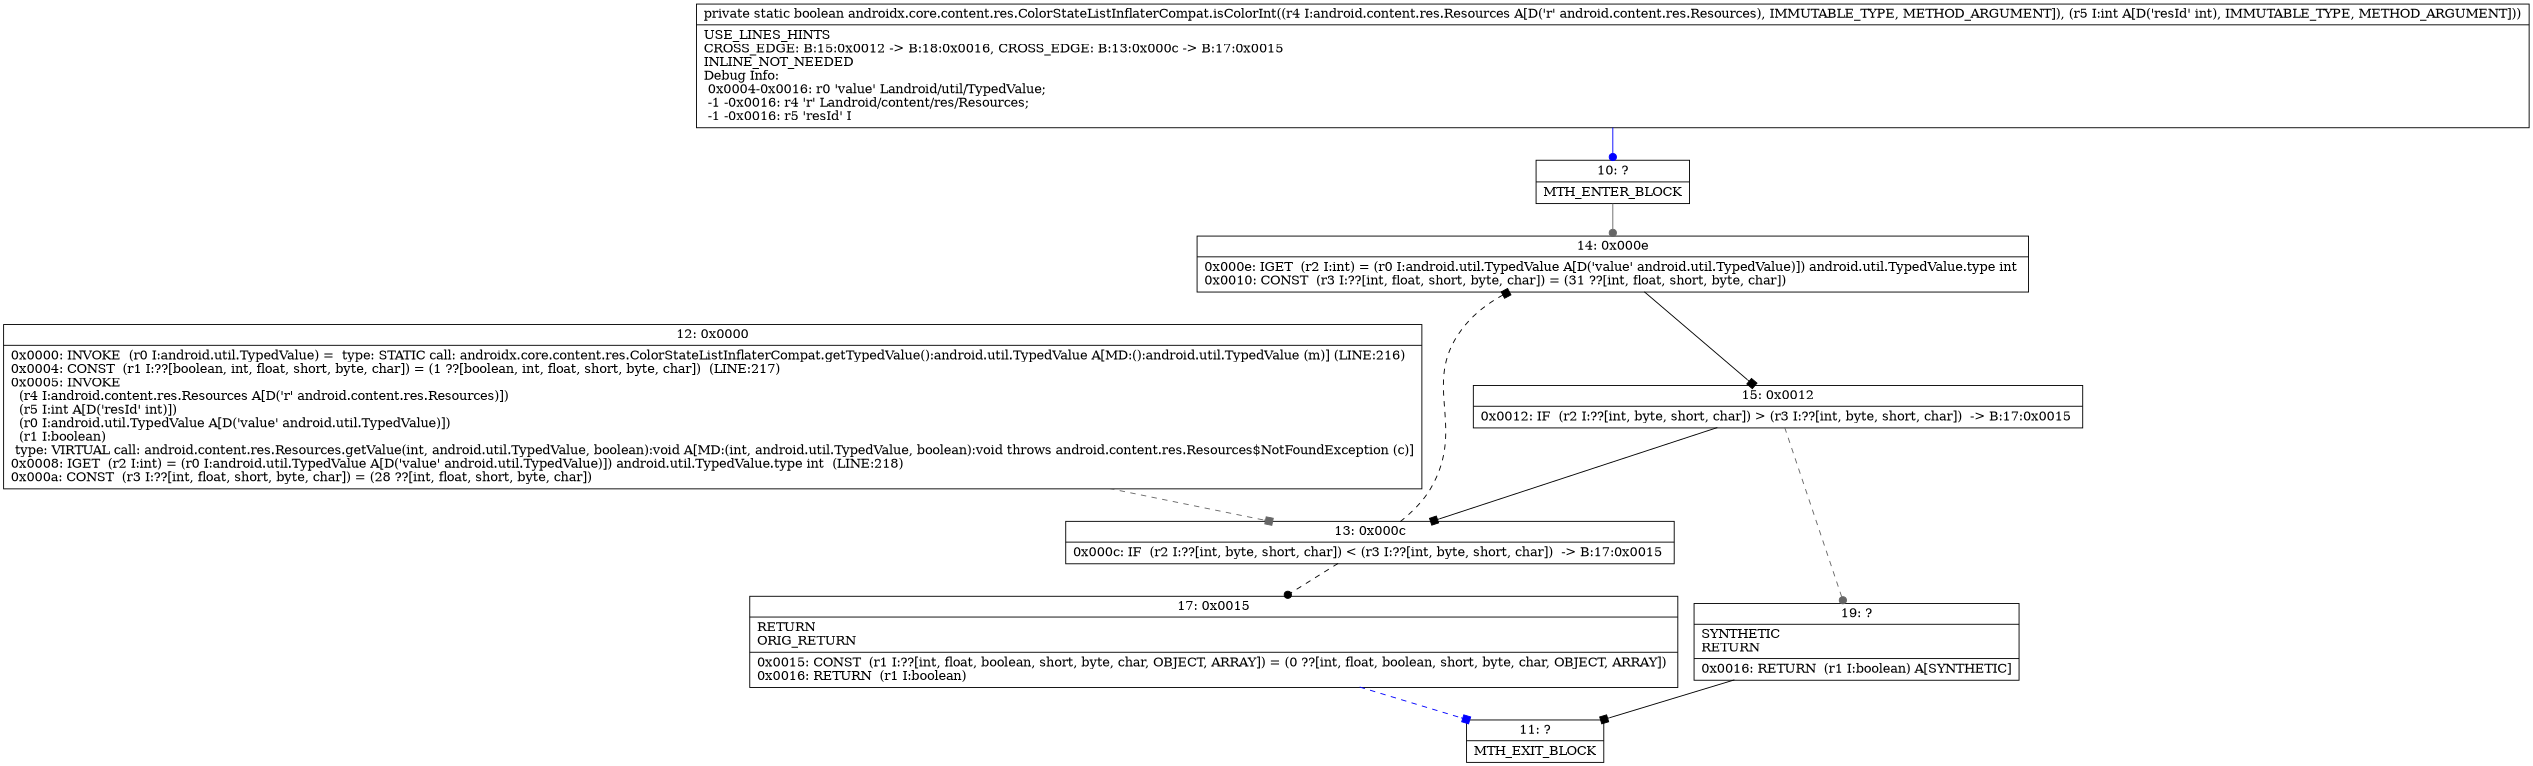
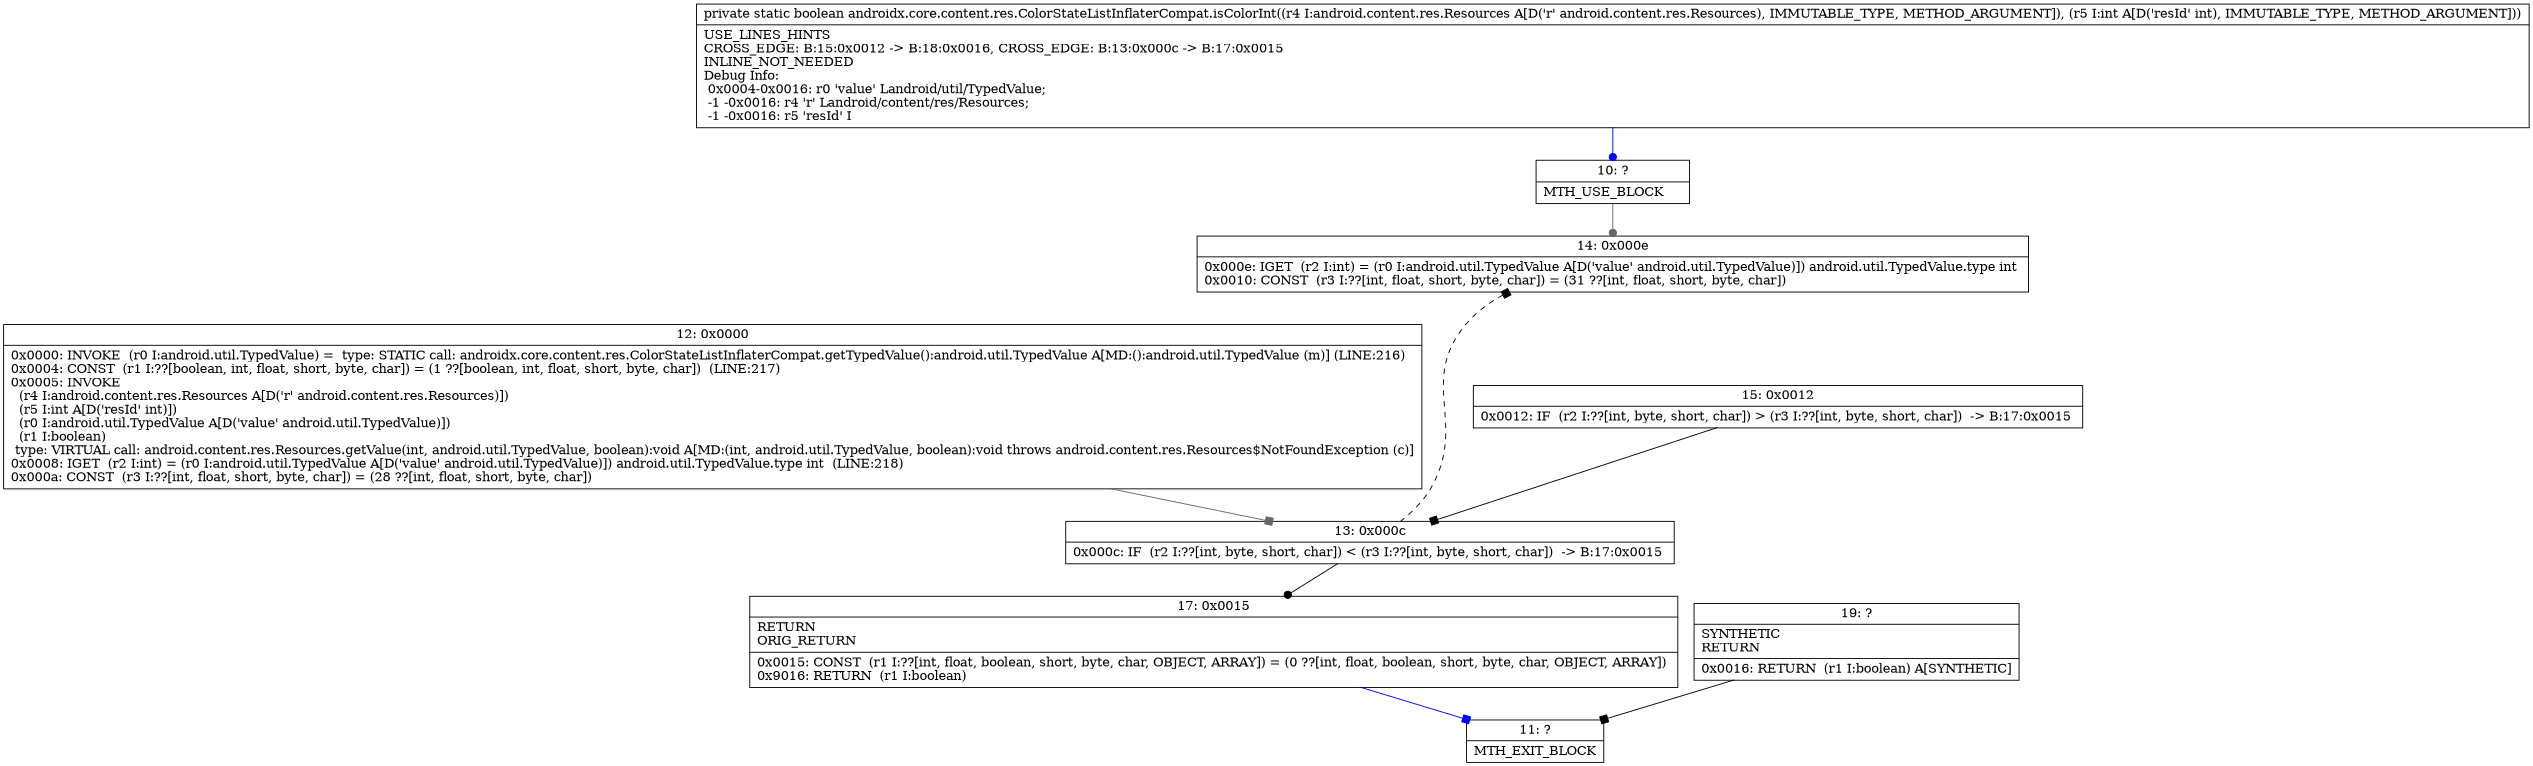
node "10: ?": text "MTH_ENTER_BLOCK" -> "MTH_USE_BLOCK"
edge "14: 0x000e" -> "15: 0x0012": removed
edge "12: 0x0000" -> "13: 0x000c": style dashed -> solid
edge "15: 0x0012" -> "19: ?": removed
edge "13: 0x000c" -> "17: 0x0015": style dashed -> solid
node "17: 0x0015": text "0x0016: RETURN  (r1 I:boolean)" -> "0x9016: RETURN  (r1 I:boolean)"
edge "17: 0x0015" -> "11: ?": style dashed -> solid
